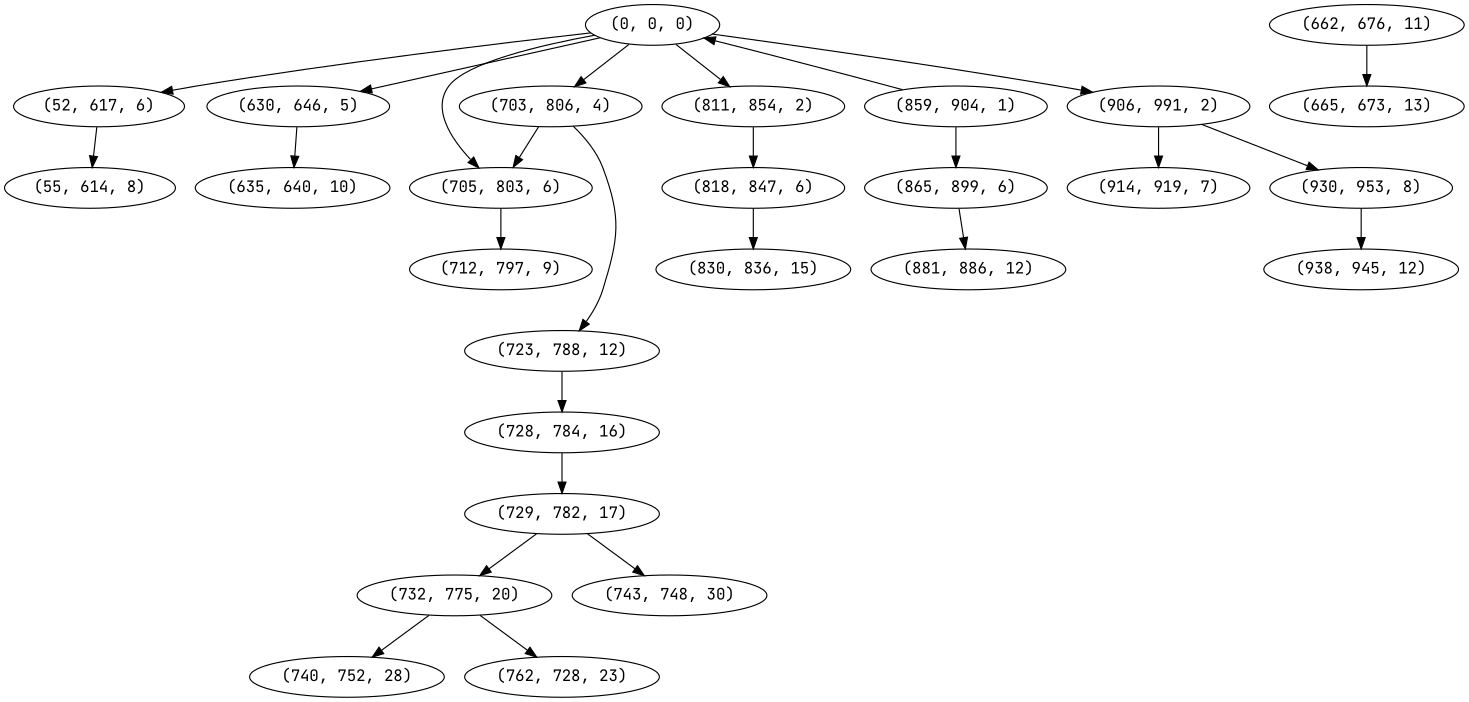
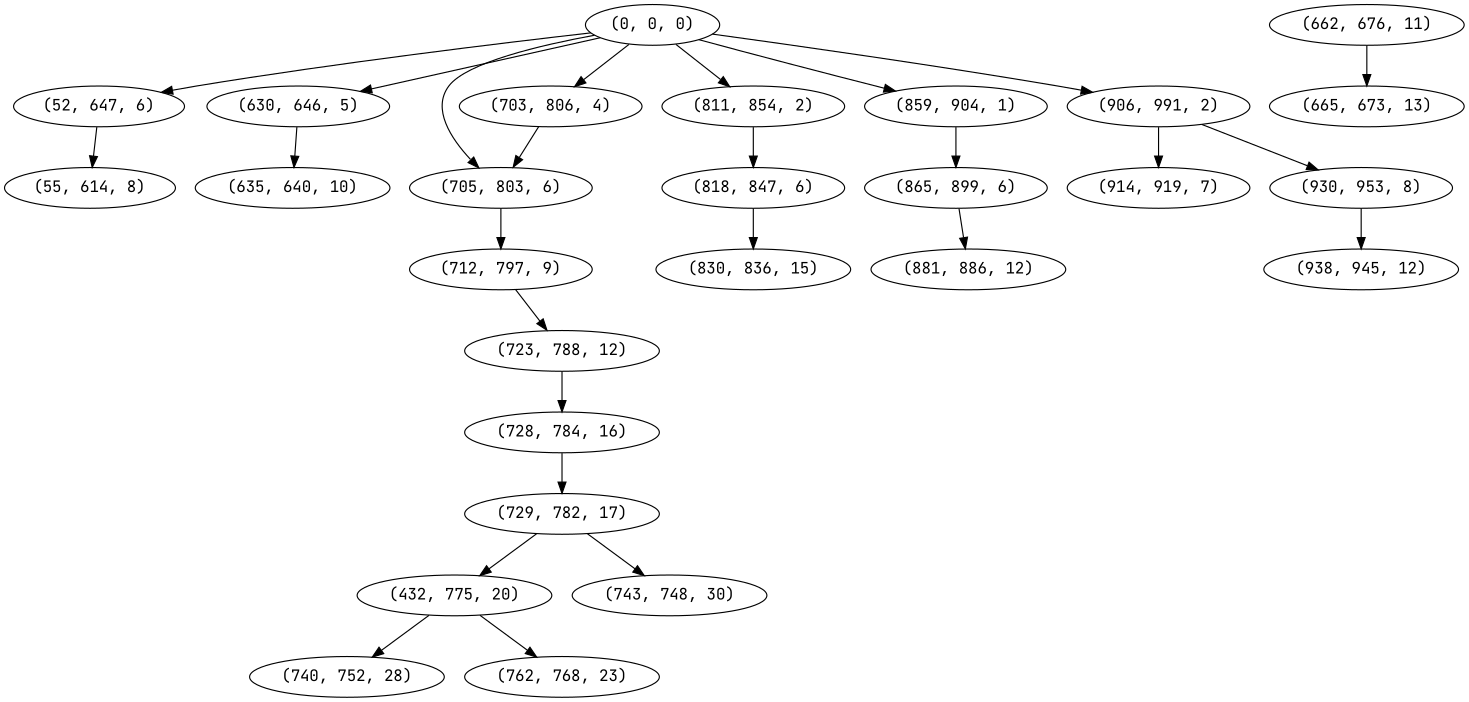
edge "(859, 904, 1)" -> "(0, 0, 0)": reversed
node "(52, 617, 6)": label "(52, 617, 6)" -> "(52, 647, 6)"
edge "(703, 806, 4)" -> "(723, 788, 12)": now "(712, 797, 9)" -> "(723, 788, 12)"
node "(732, 775, 20)": label "(732, 775, 20)" -> "(432, 775, 20)"
node "(762, 728, 23)": label "(762, 728, 23)" -> "(762, 768, 23)"
